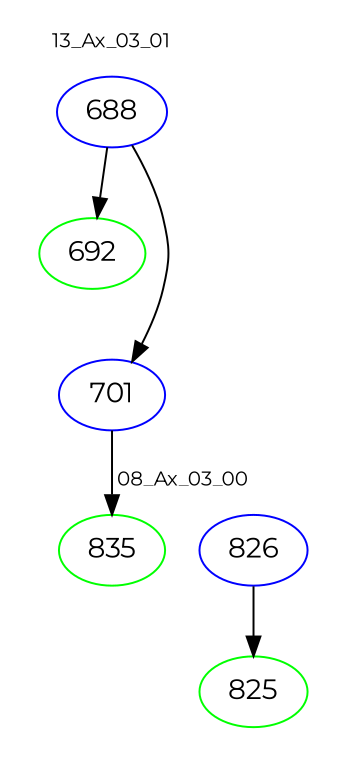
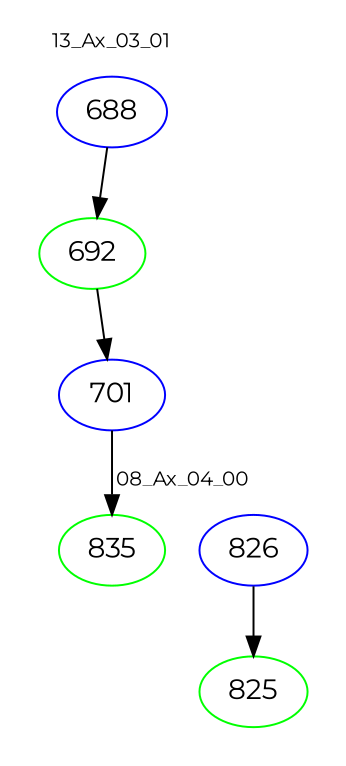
edge "688" -> "701": now "692" -> "701"
cluster "08_Ax_03_00": label "08_Ax_03_00" -> "08_Ax_04_00"
